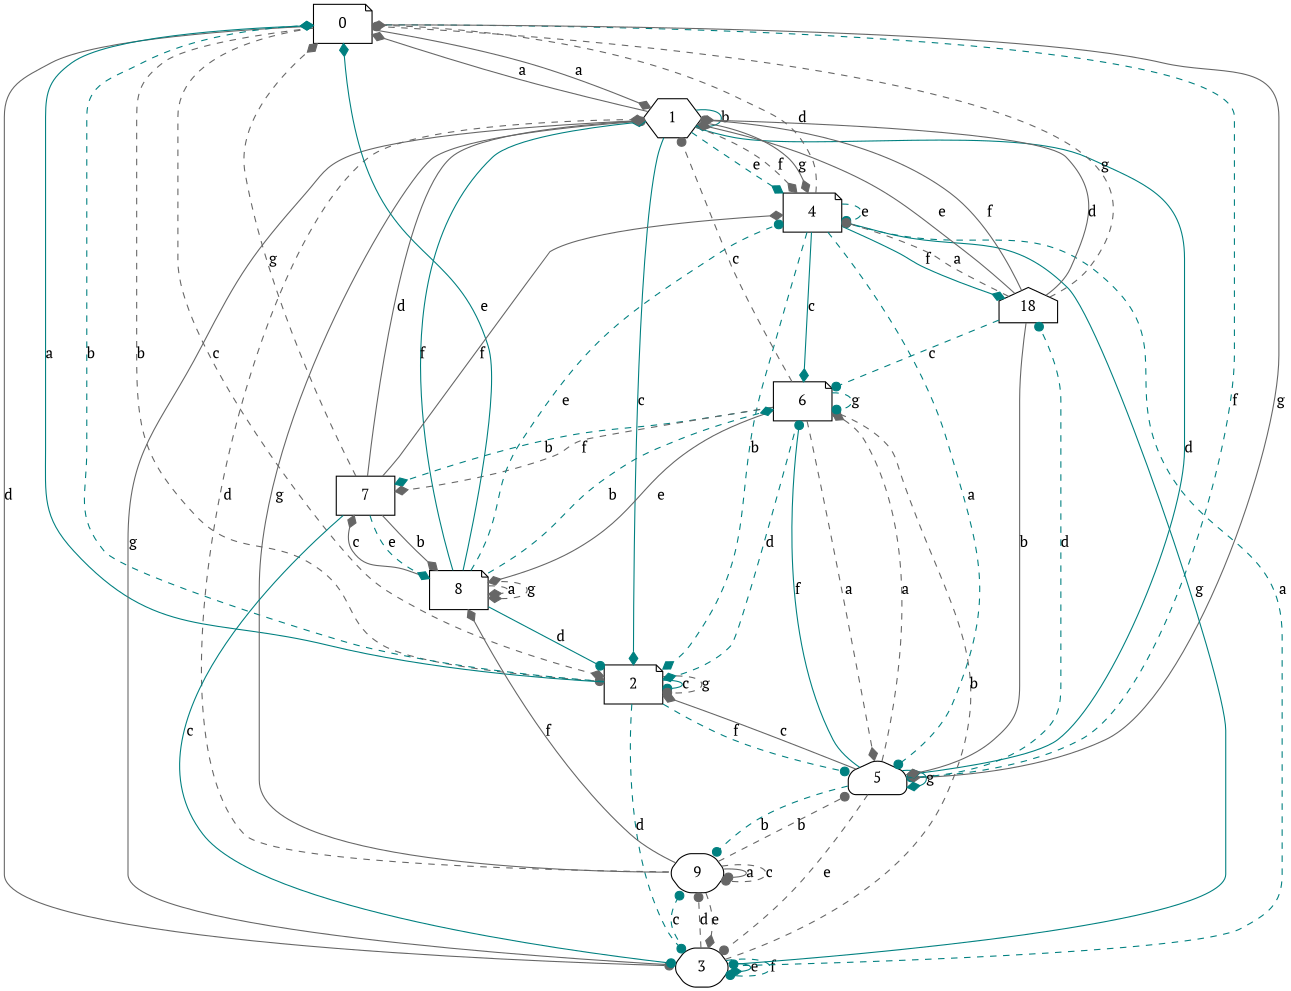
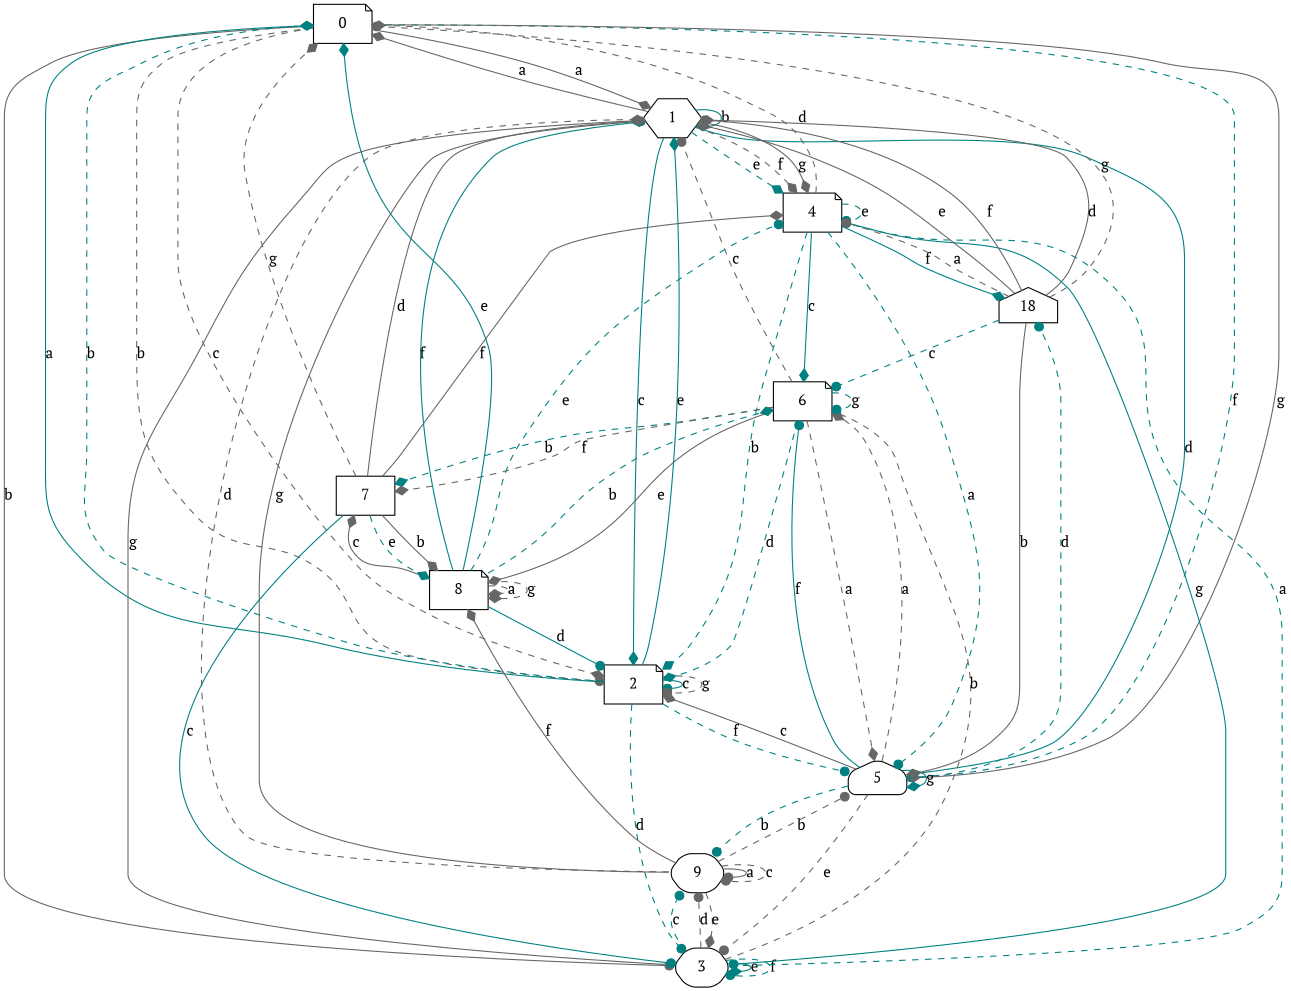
edge "2" -> "1": added, label "e"
edge "0" -> "3": label "d" -> "b"
